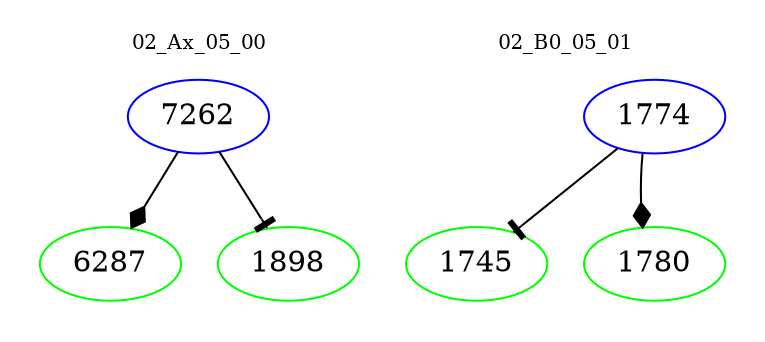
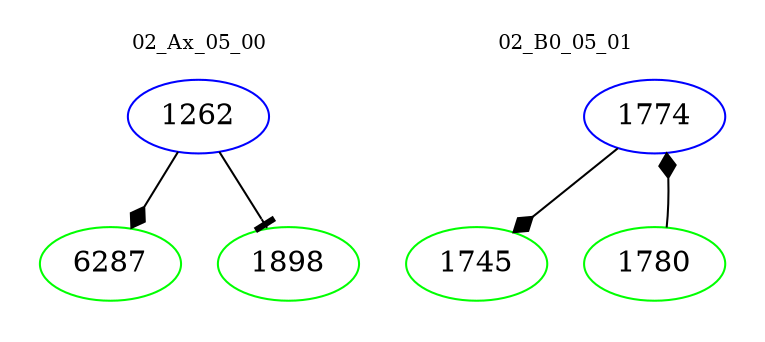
node "7262": label "7262" -> "1262"
edge "1774" -> "1780": reversed
edge "1774" -> "1745": arrowhead tee -> diamond
